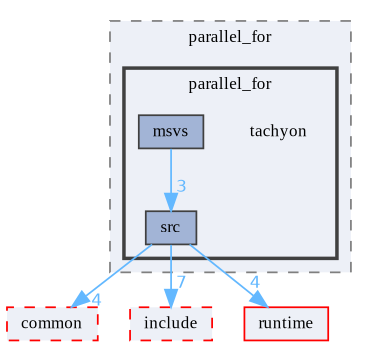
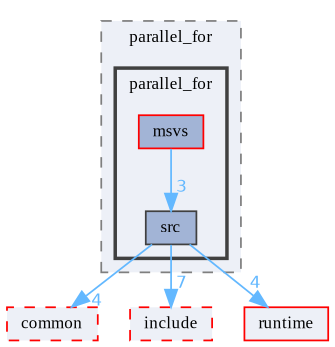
node "msvs": color grey25 -> red
node "tachyon": removed
